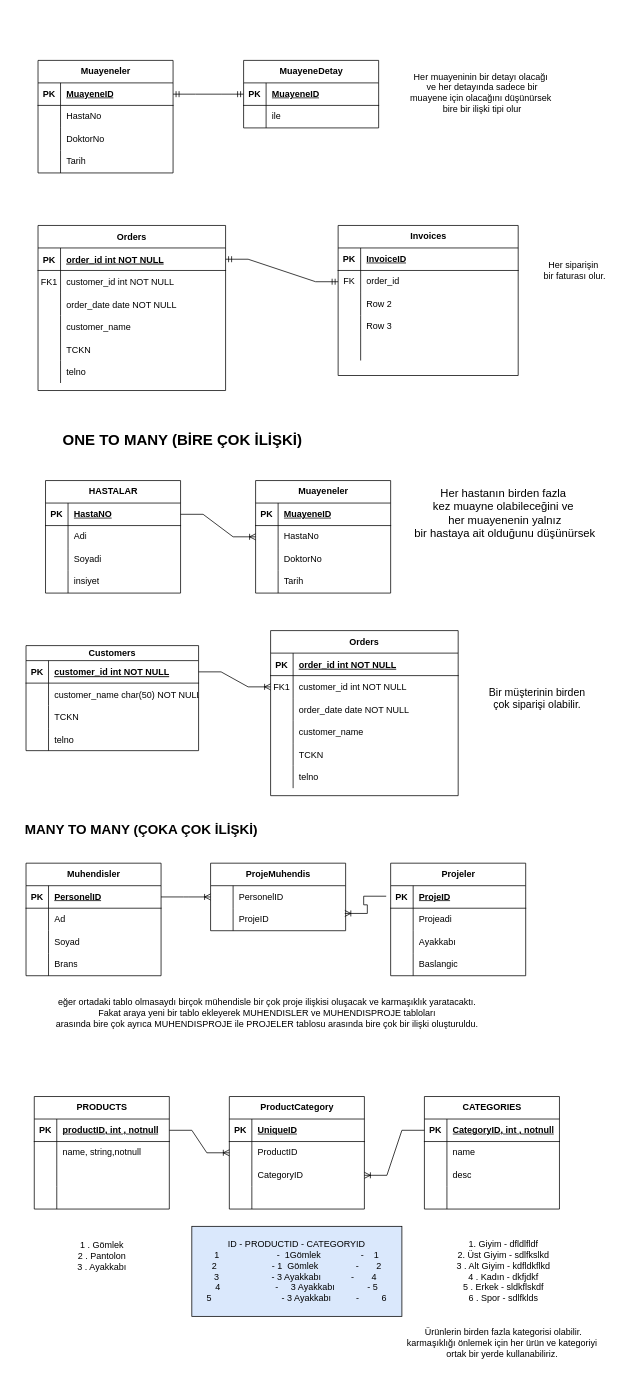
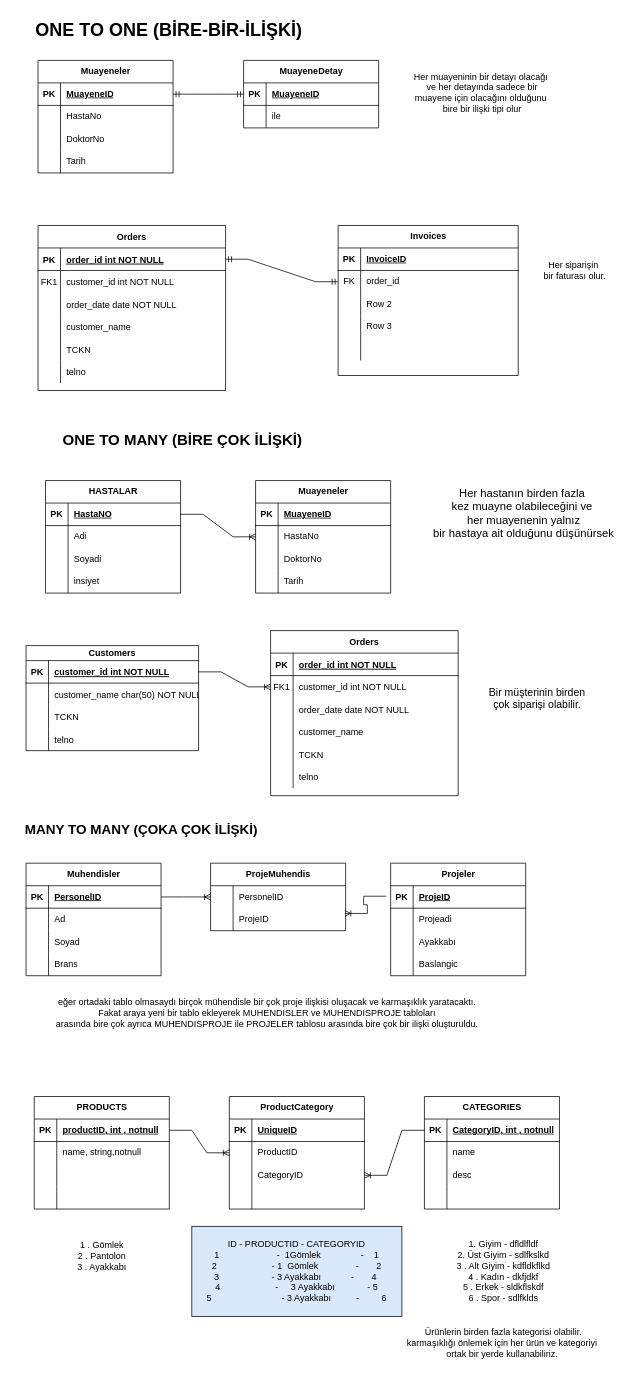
node "ONE TO ONE (BİRE-BİR-İLİŞKİ)": added
node "Her muayeninin bir detayı olacağı ve her detayında sadece bir muayene için olacağını düşünürsek bire bir ilişki tipi olur": label "Her muayeninin bir detayı olacağı ve her detayında sadece bir muayene için olacağını düşünürsek bire bir ilişki tipi olur" -> "Her muayeninin bir detayı olacağı ve her detayında sadece bir muayene için olacağını olduğunu bire bir ilişki tipi olur"
node "Her hastanın birden fazla kez muayne olabileceğini ve her muayenenin yalnız bir hastaya ait olduğunu düşünürsek": moved (503, 513) -> (522, 513)
